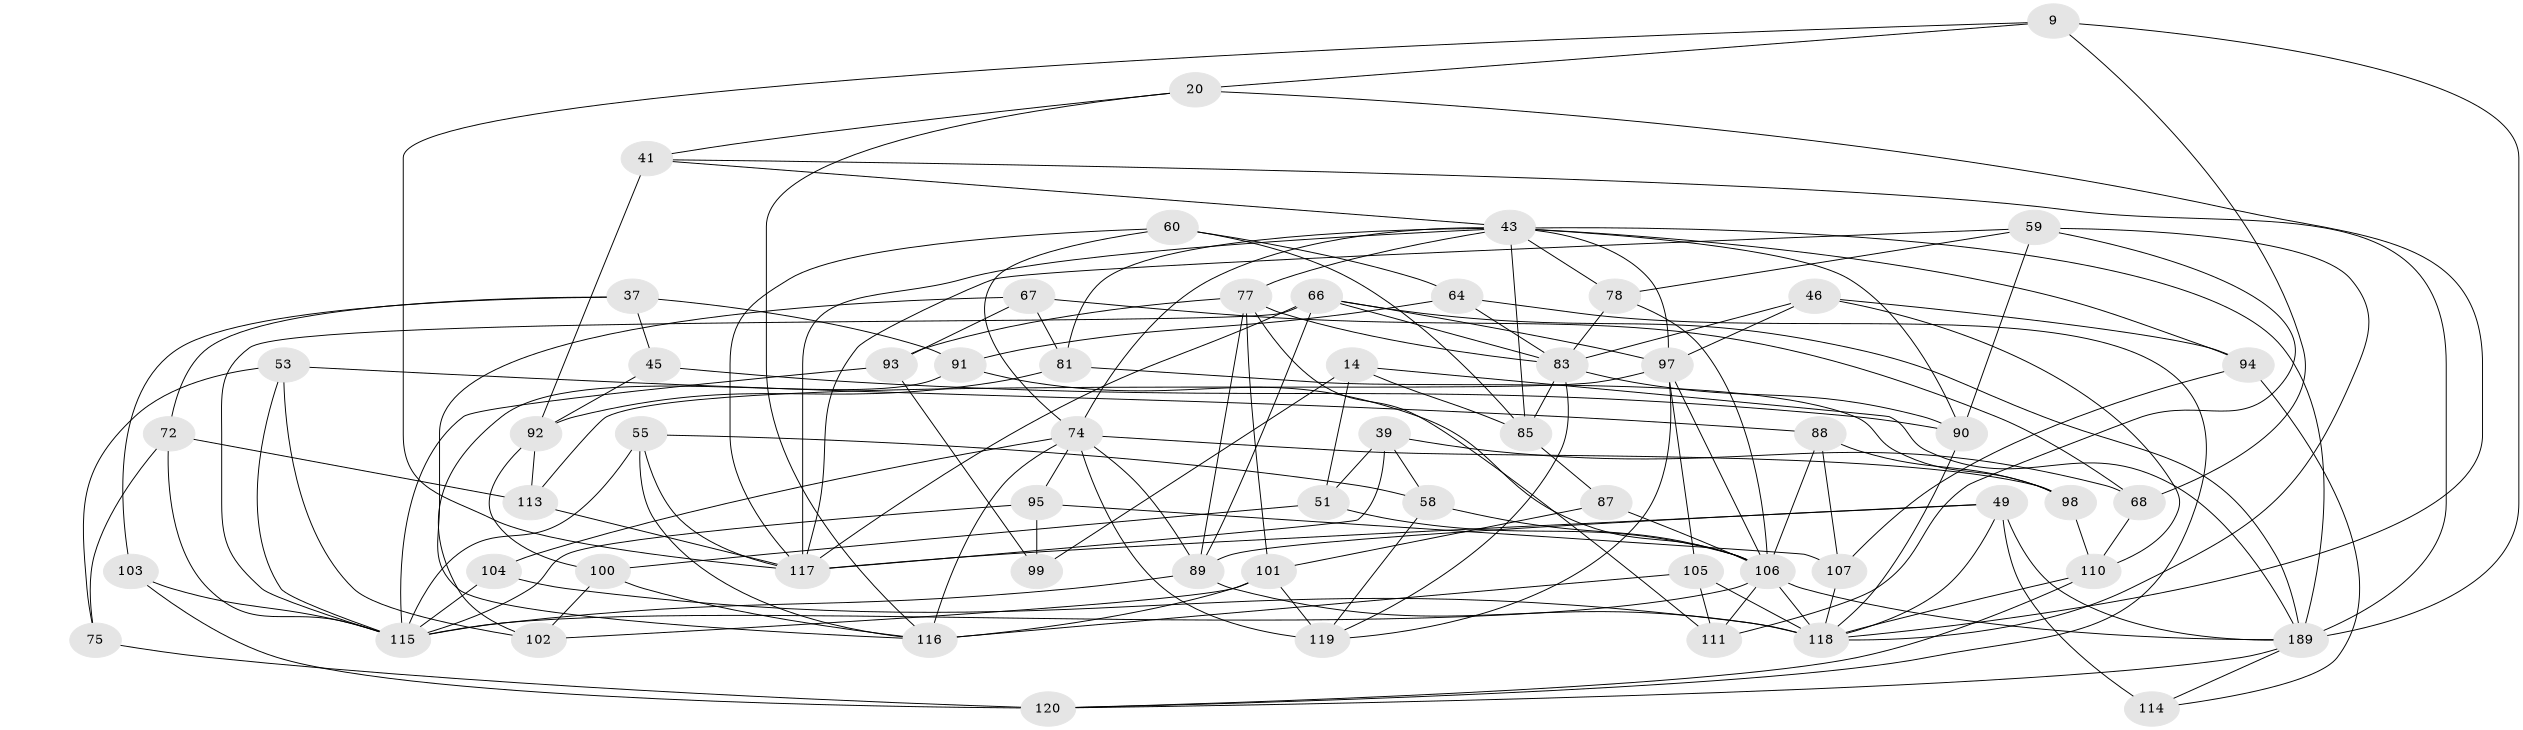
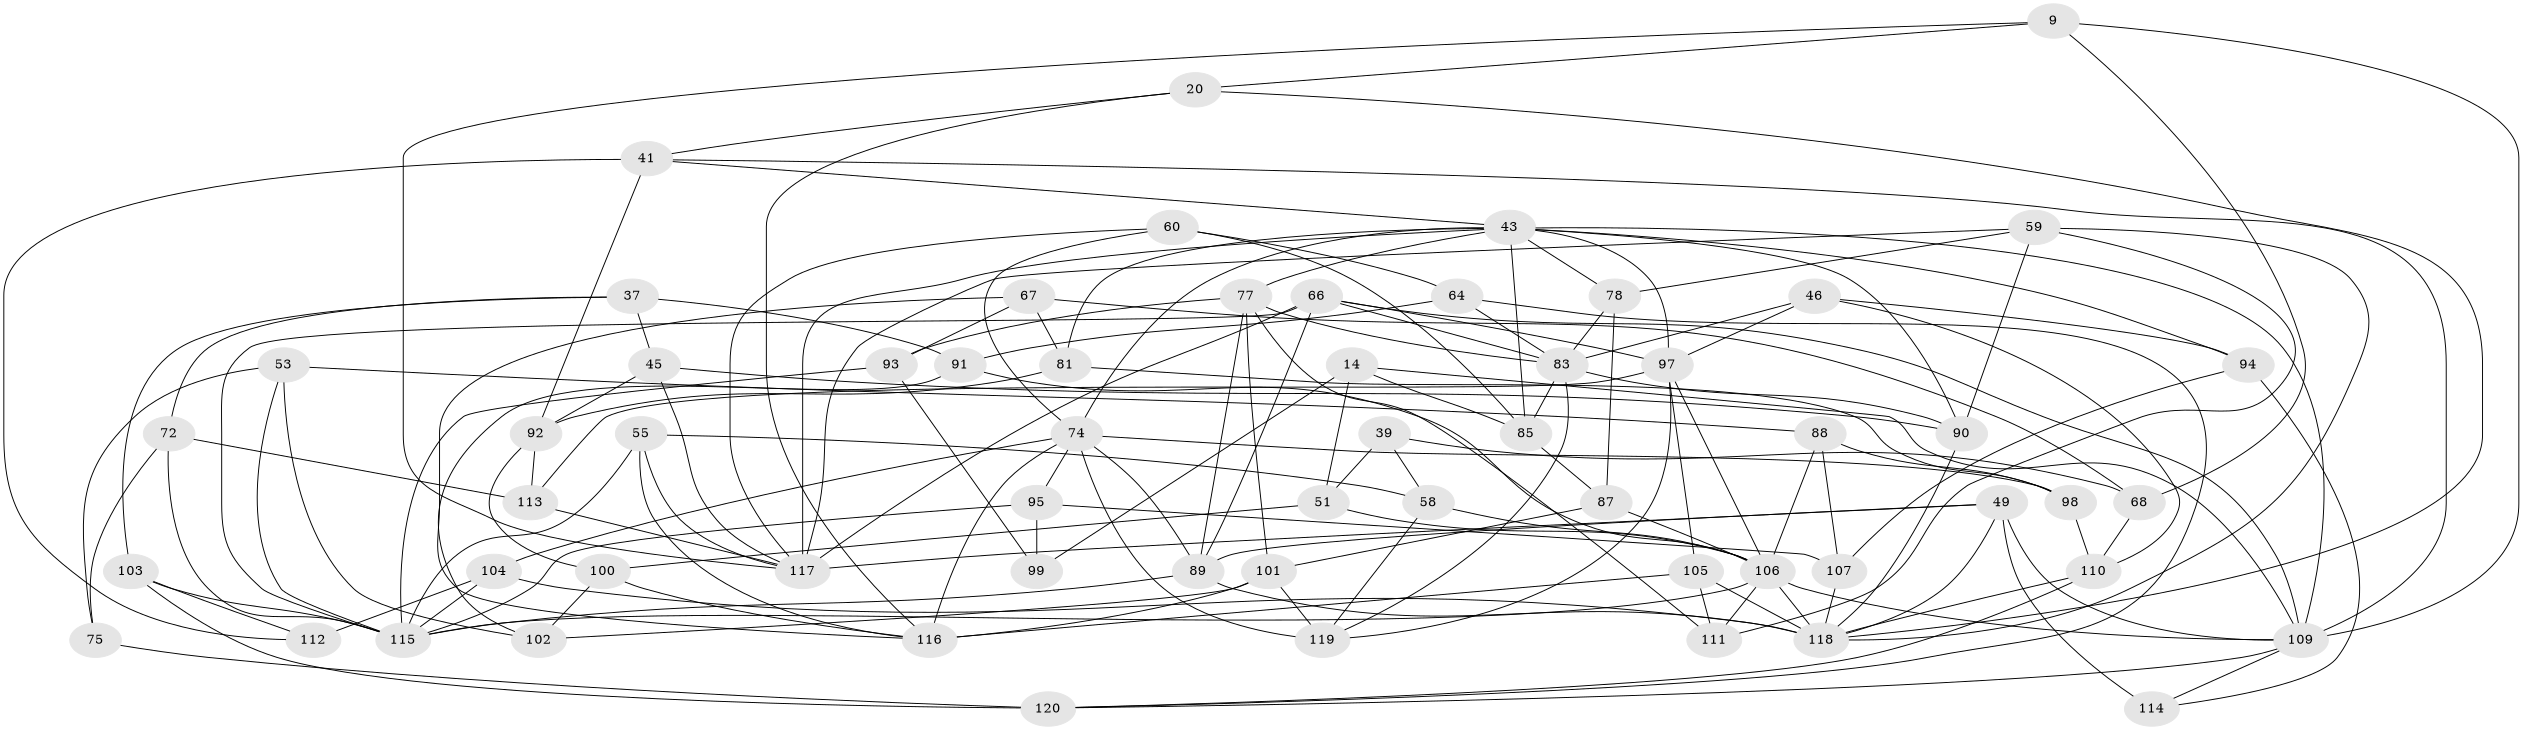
edge "78" -- "106": now "78" -- "87"
edge "39" -- "117": now "45" -- "117"
node "112": added
node "189": label "189" -> "109"
